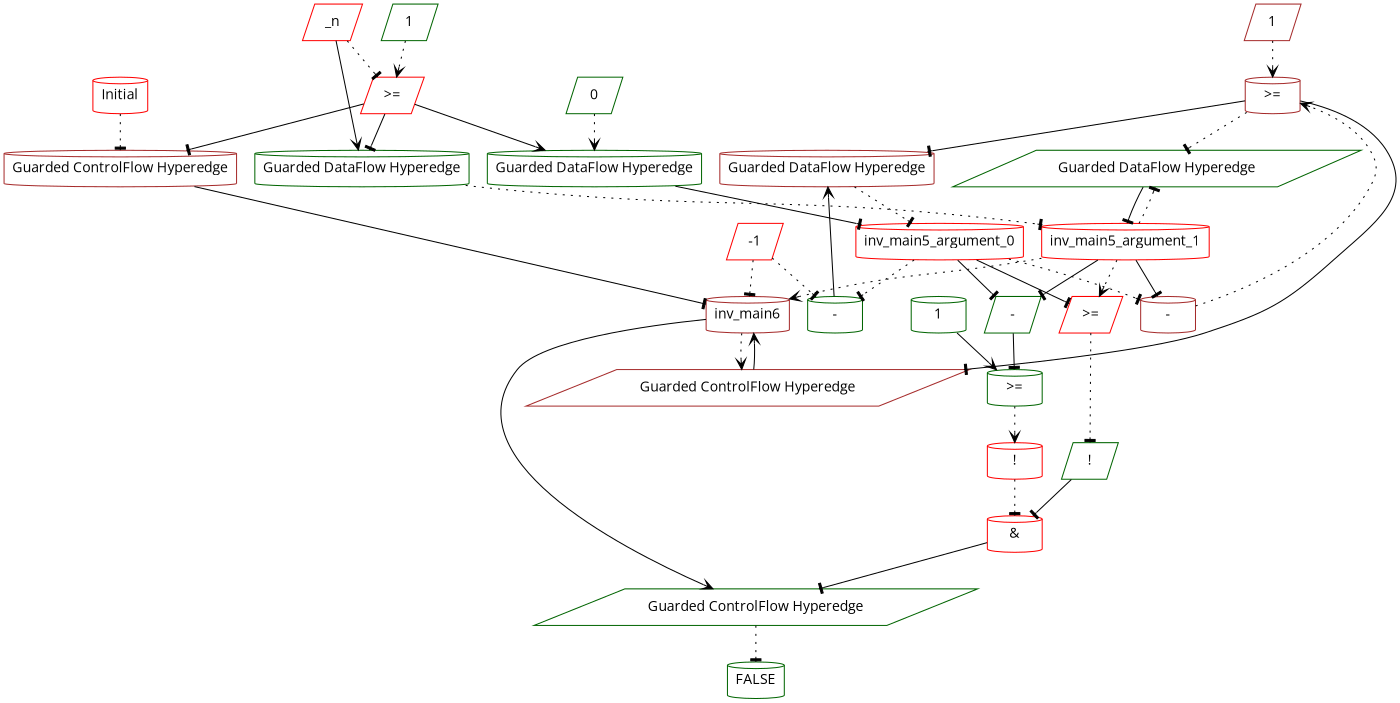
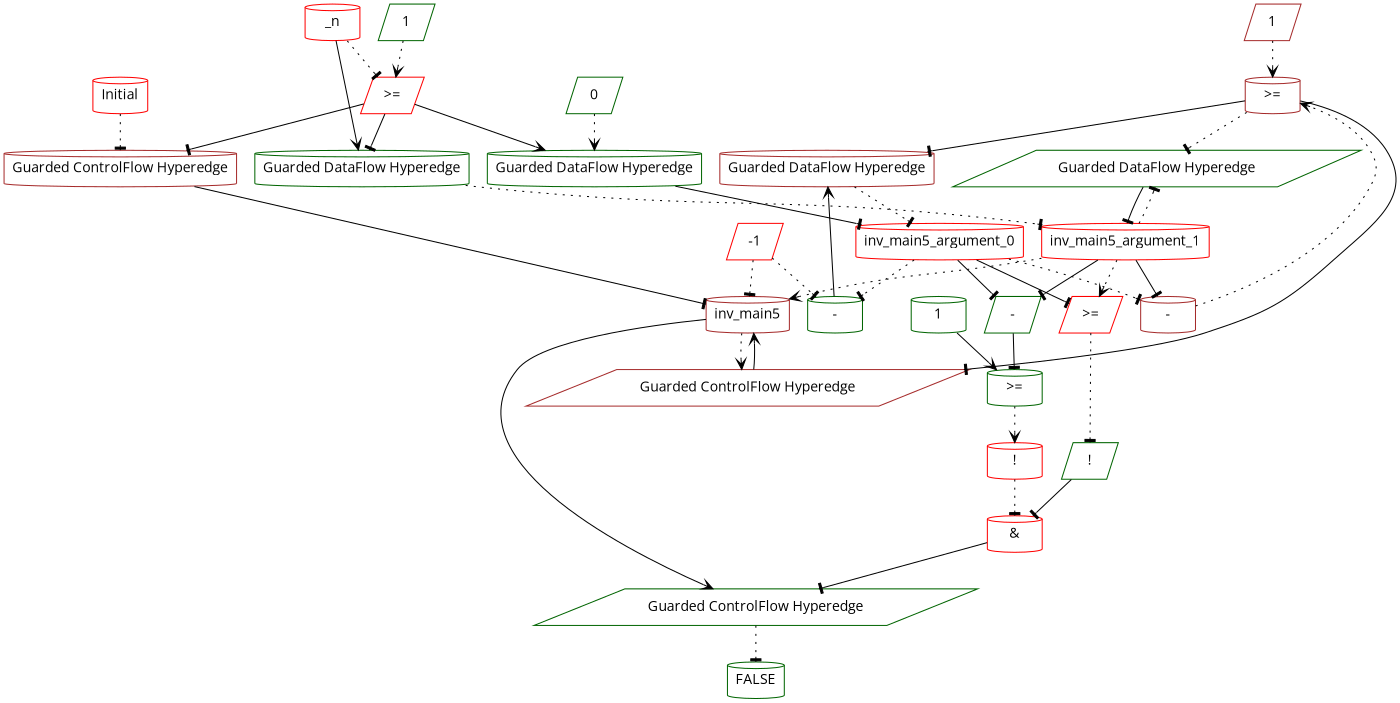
node "_n": shape parallelogram -> cylinder
node "inv_main6": label "inv_main6" -> "inv_main5"
